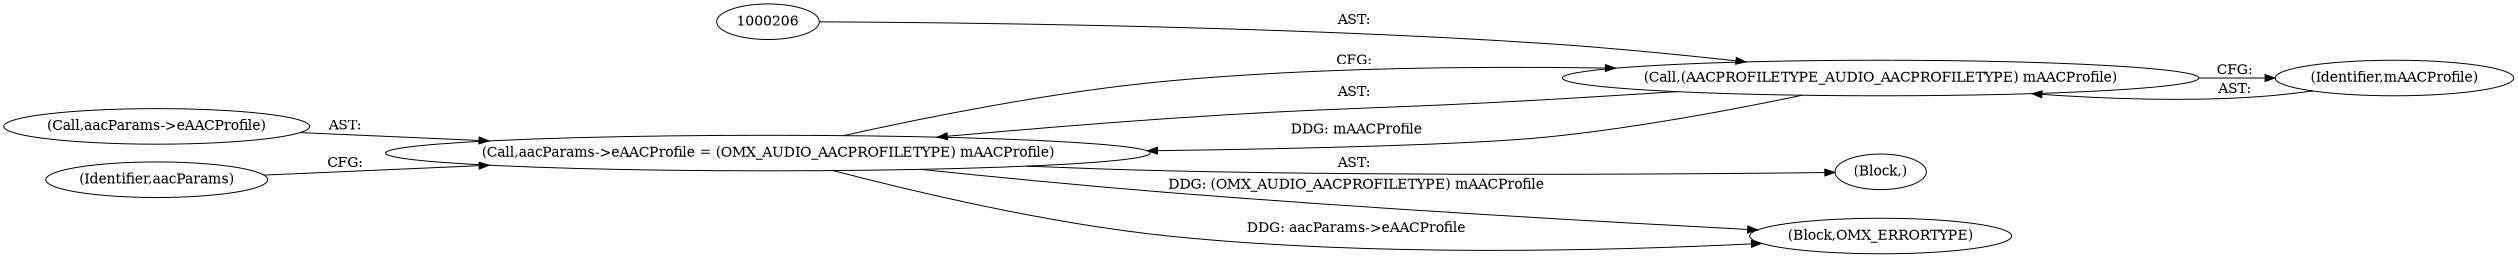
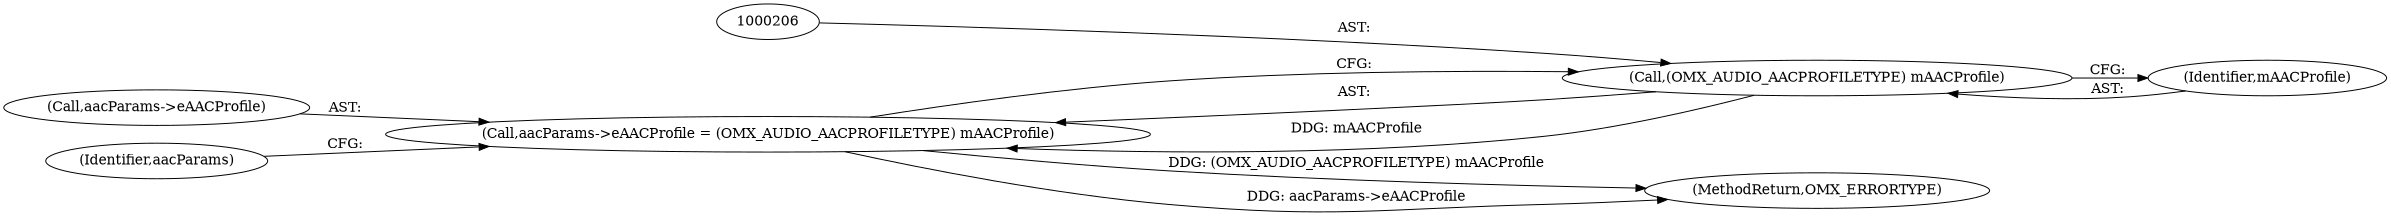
node "(Call,(AACPROFILETYPE_AUDIO_AACPROFILETYPE) mAACProfile)": label "(Call,(AACPROFILETYPE_AUDIO_AACPROFILETYPE) mAACProfile)" -> "(Call,(OMX_AUDIO_AACPROFILETYPE) mAACProfile)"
node "(Block,)": removed
node "(Block,OMX_ERRORTYPE)": label "(Block,OMX_ERRORTYPE)" -> "(MethodReturn,OMX_ERRORTYPE)"
